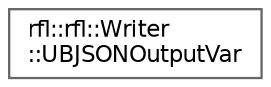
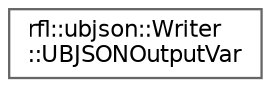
node "rfl::rfl::Writer ::UBJSONOutputVar": label "rfl::rfl::Writer ::UBJSONOutputVar" -> "rfl::ubjson::Writer ::UBJSONOutputVar"
